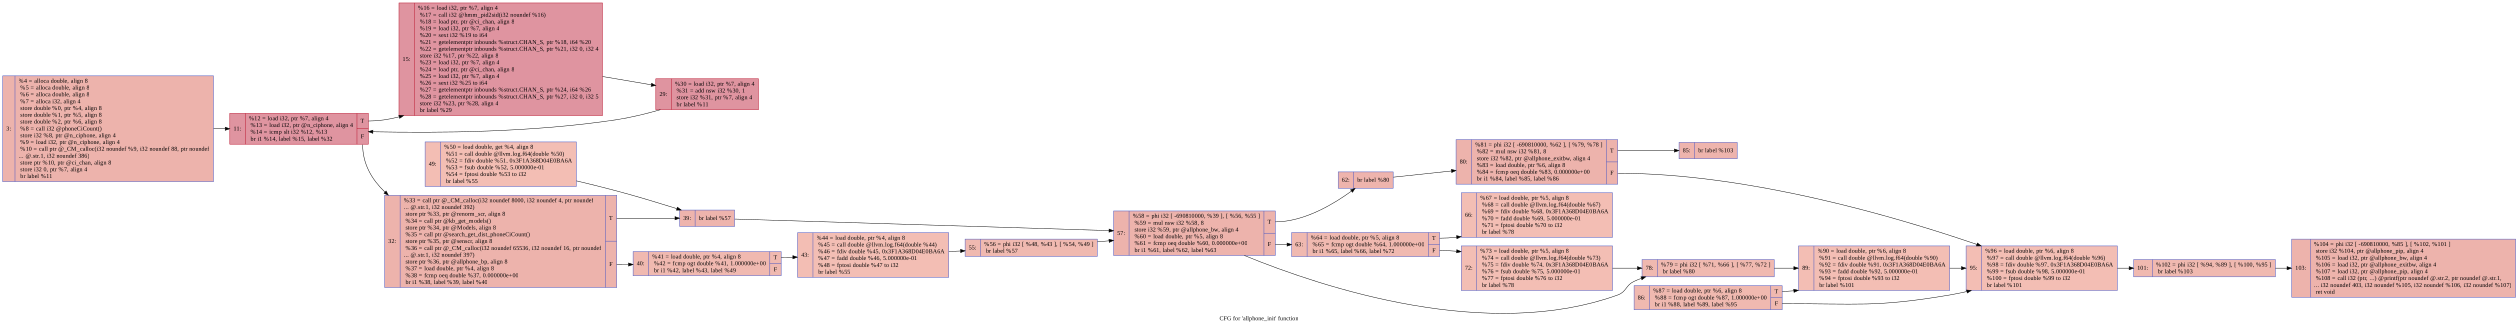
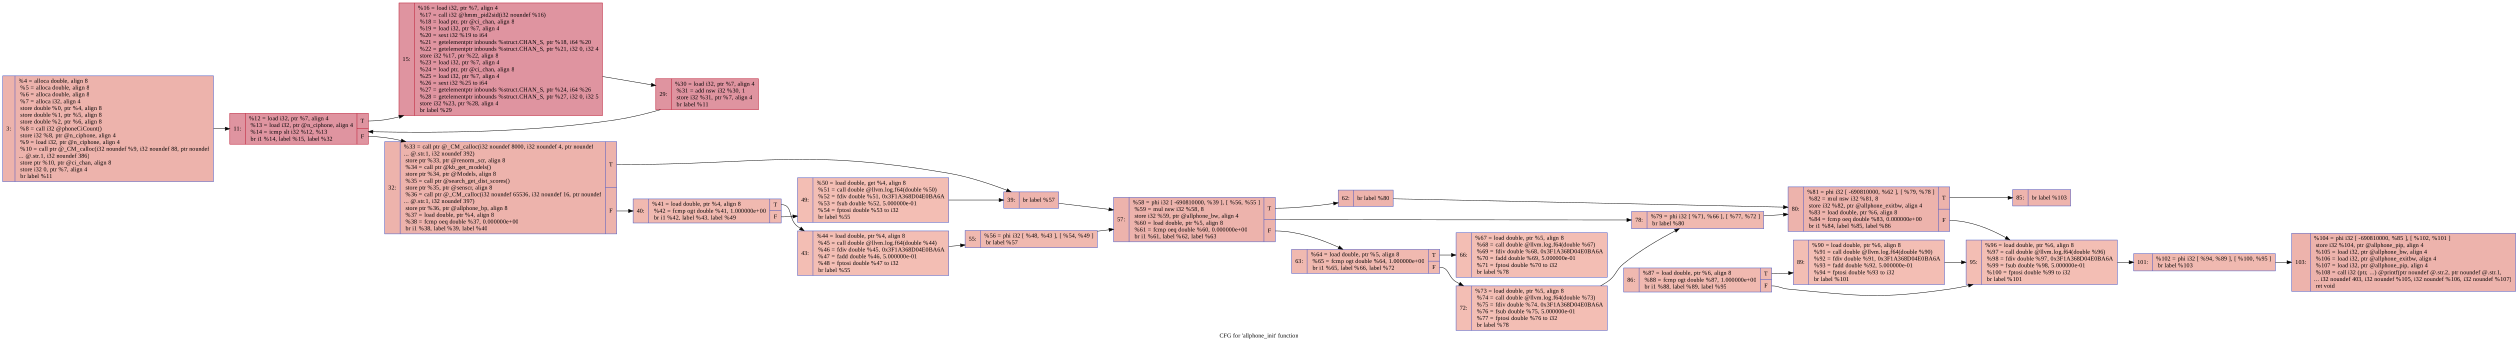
edge "40:" -> "49:": added
node "32:": text "%35 = call ptr @search_get_dist_phoneCiCount()" -> "%35 = call ptr @search_get_dist_scores()"
edge "78:" -> "89:": now "78:" -> "80:"
